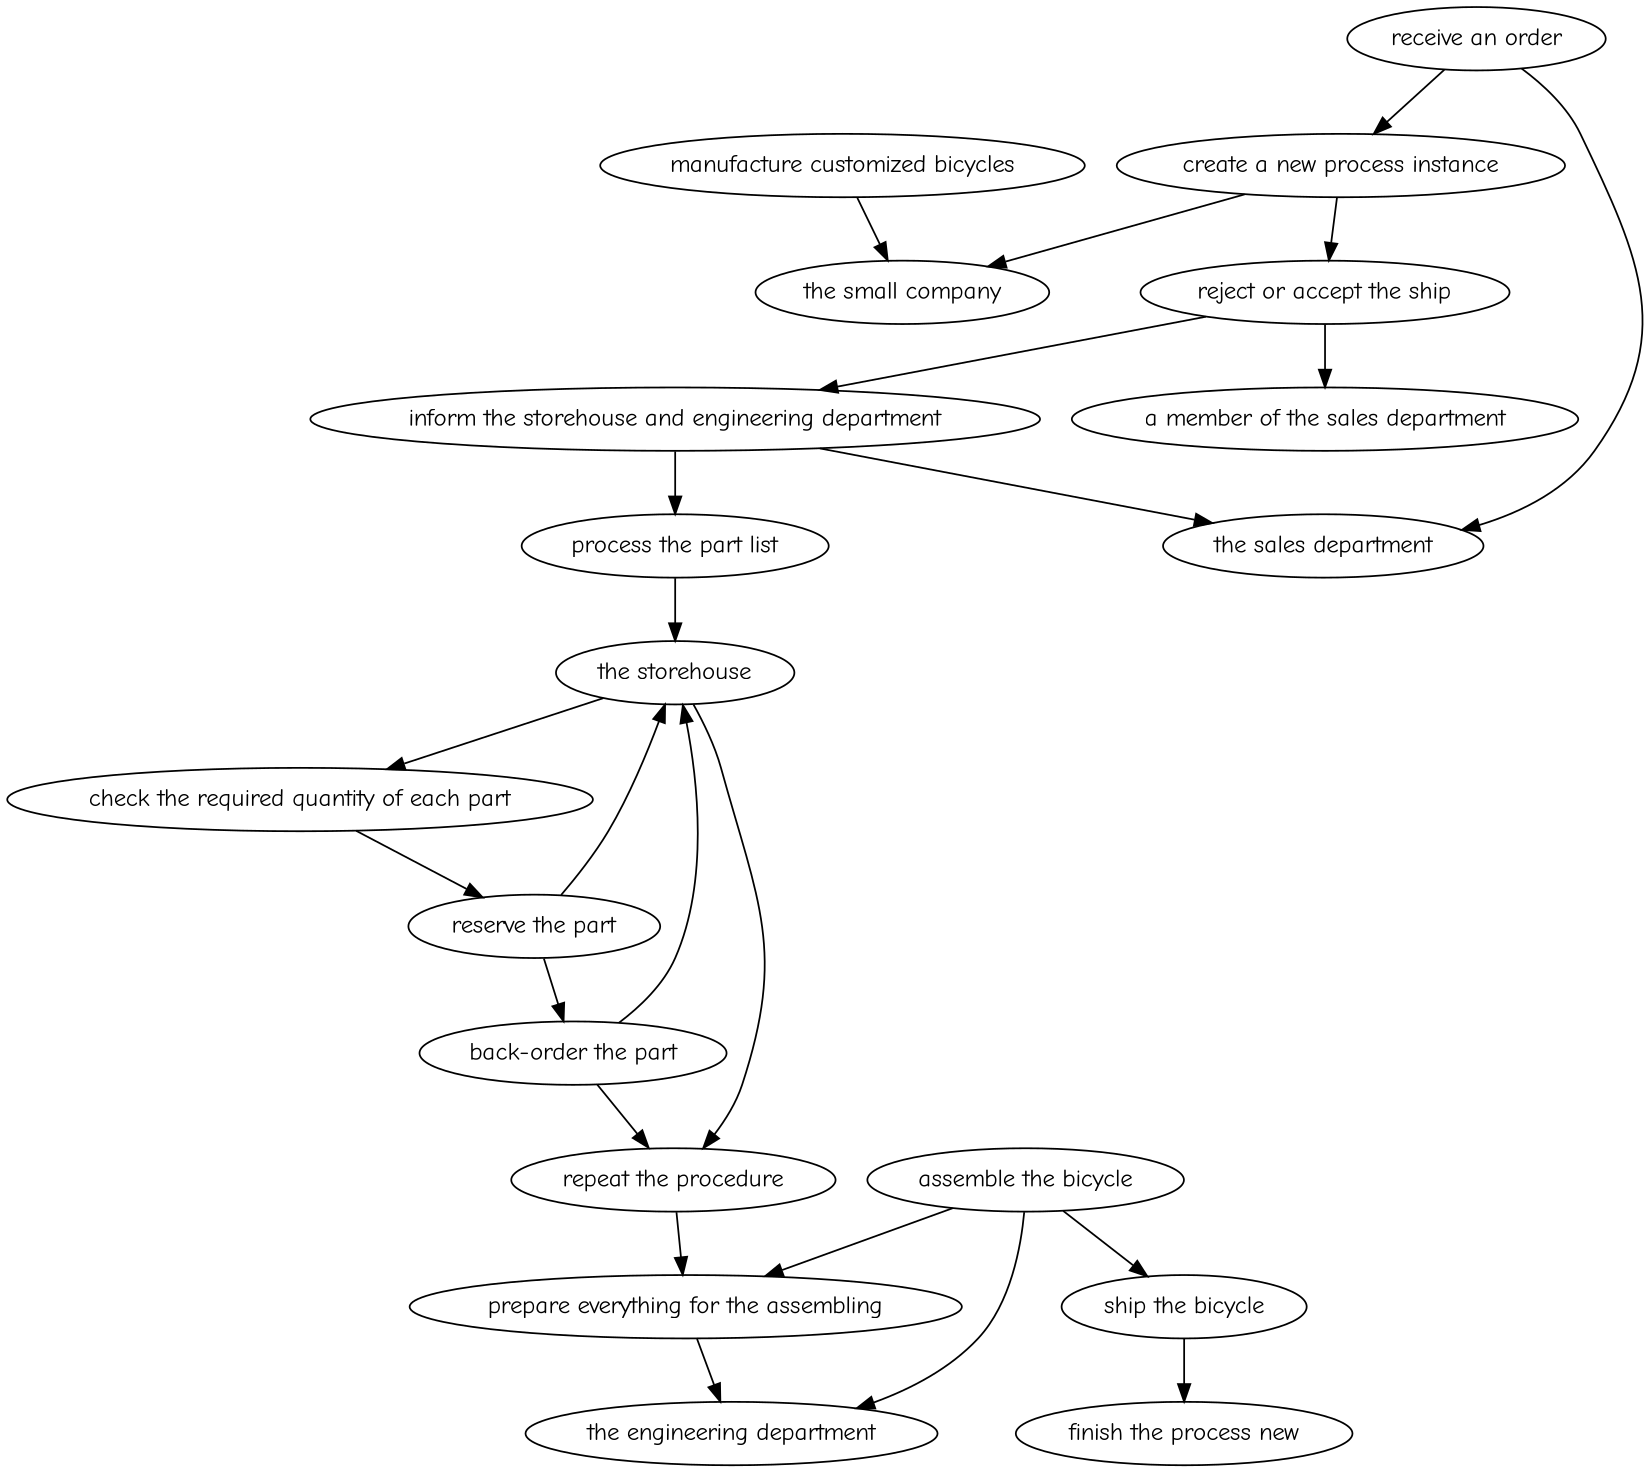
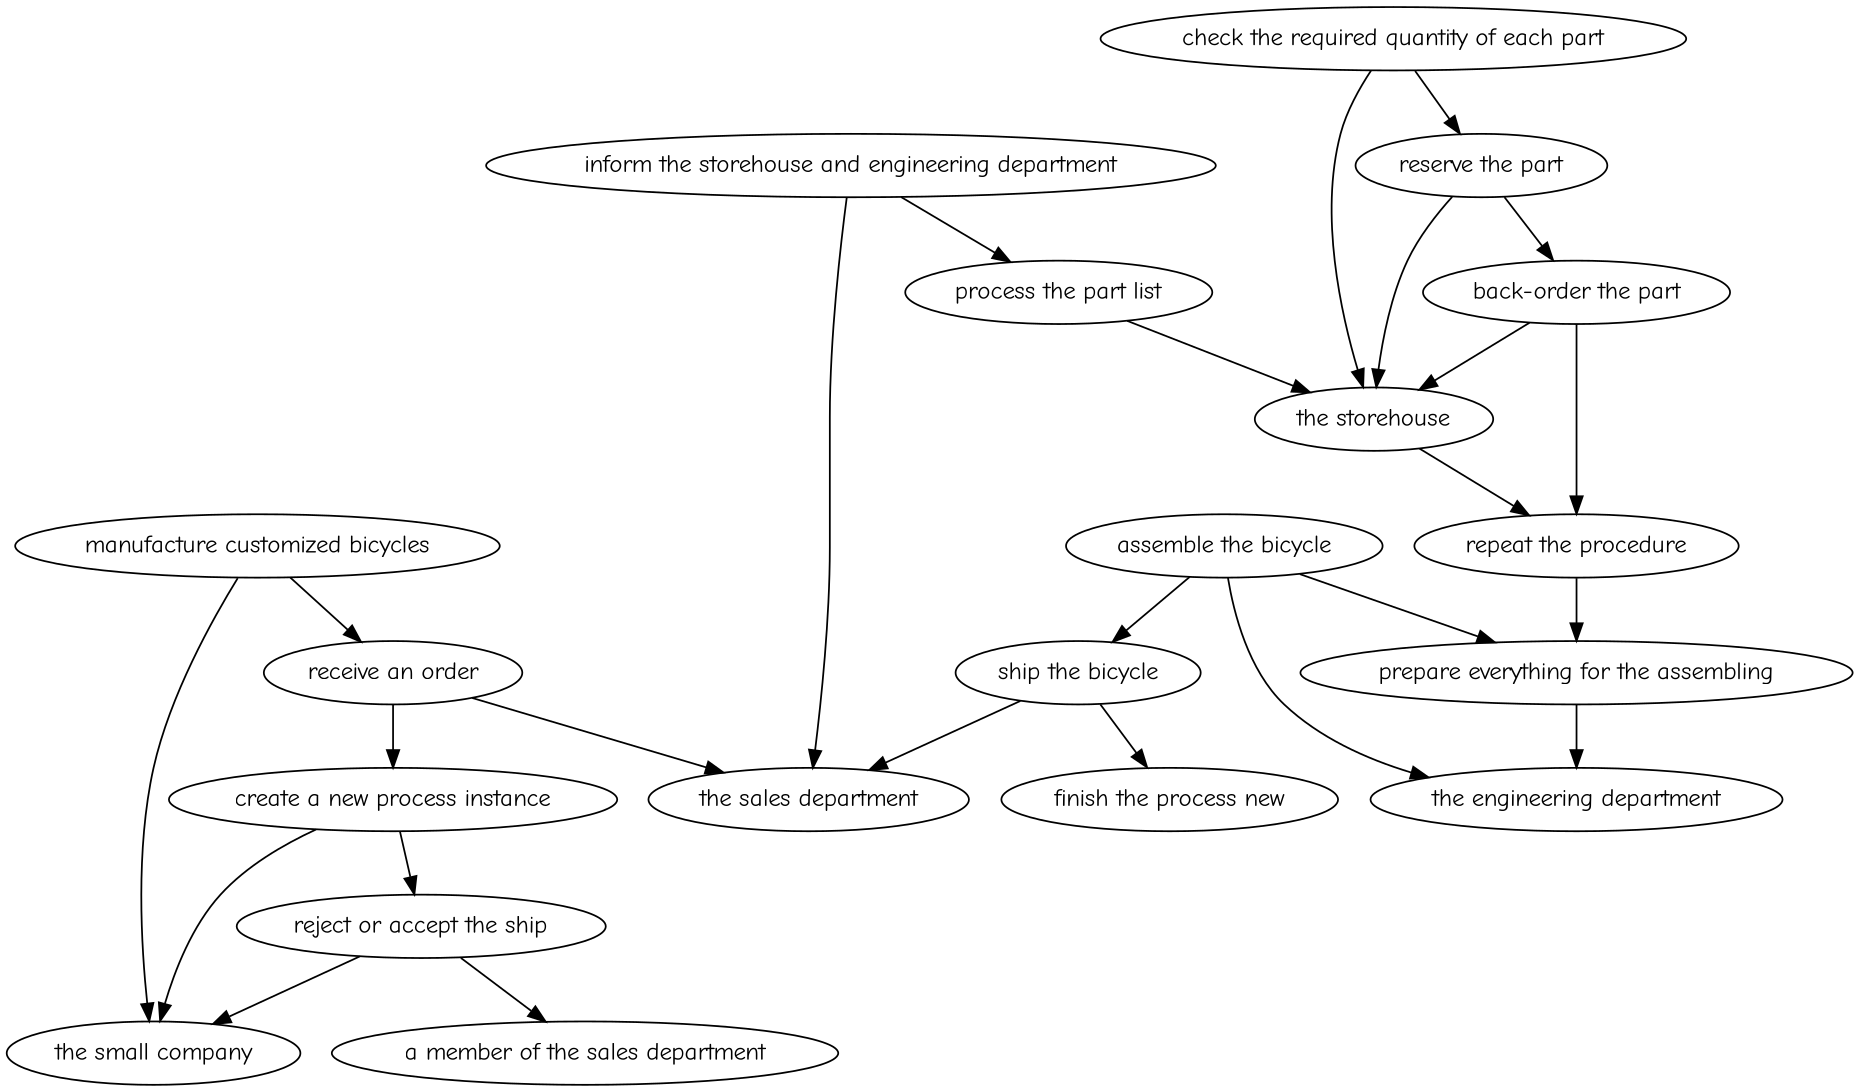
edge "reject or accept the ship" -> "inform the storehouse and engineering department": now "reject or accept the ship" -> "the small company"
edge "manufacture customized bicycles" -> "receive an order": added
edge "the storehouse" -> "check the required quantity of each part": reversed
edge "ship the bicycle" -> "the sales department": added
